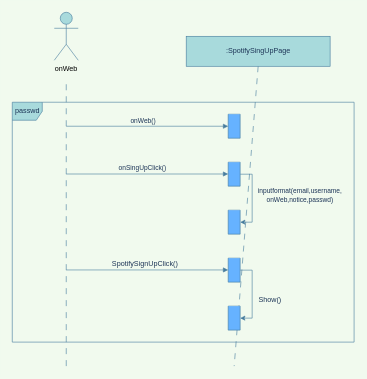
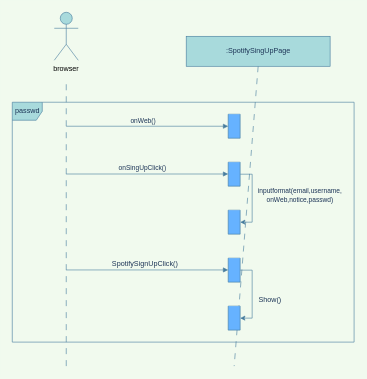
node "onWeb": label "onWeb" -> "browser"
